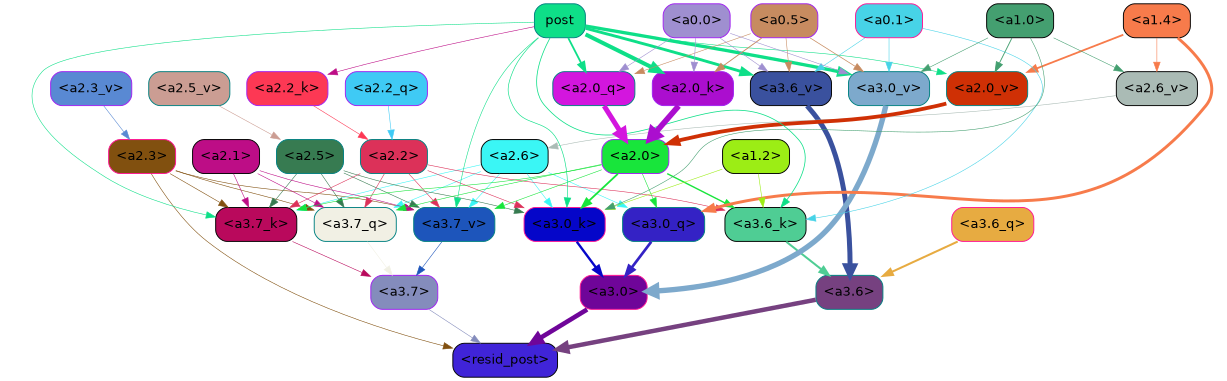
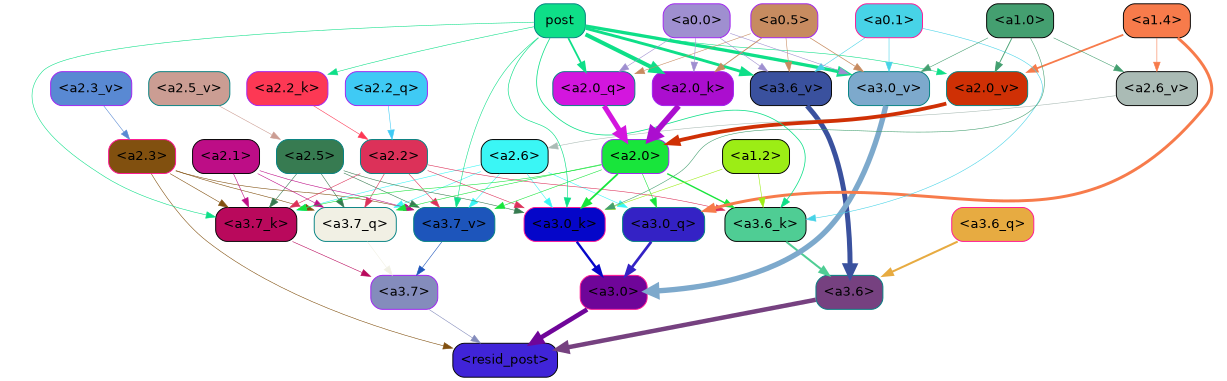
edge "post" -> "<a2.2_k>": color #bd0d86 -> #0edf88
